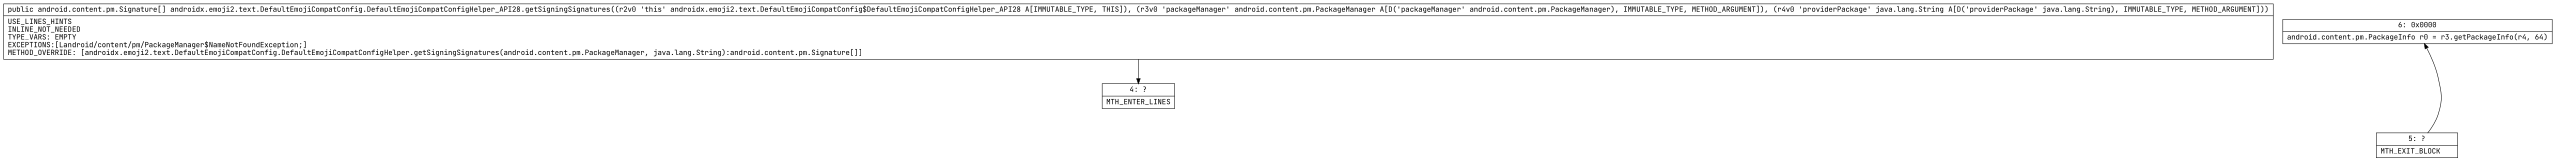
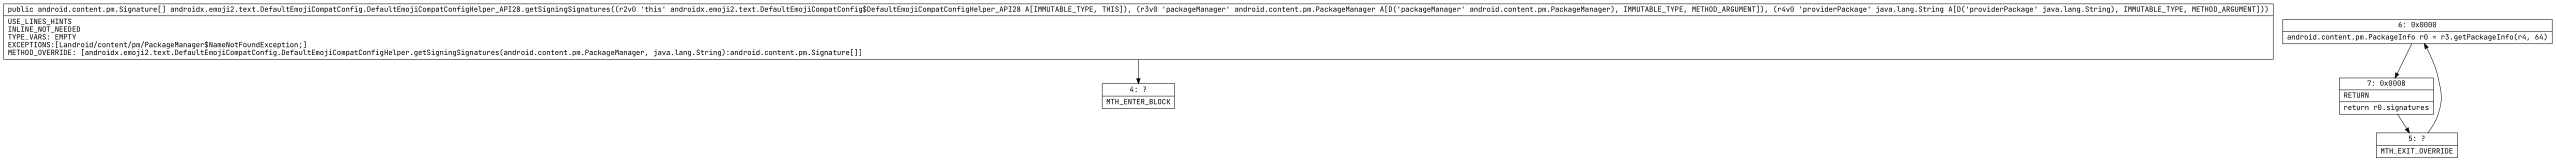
node "7: 0x0008": added
node "4: ?": text "MTH_ENTER_LINES" -> "MTH_ENTER_BLOCK"
node "5: ?": text "MTH_EXIT_BLOCK" -> "MTH_EXIT_OVERRIDE"
